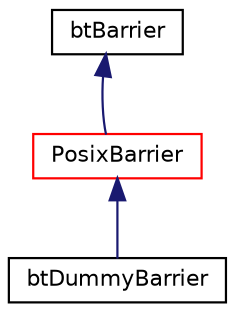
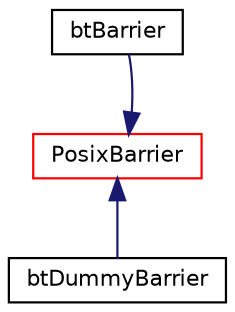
edge "PosixBarrier" -> "btBarrier": reversed
